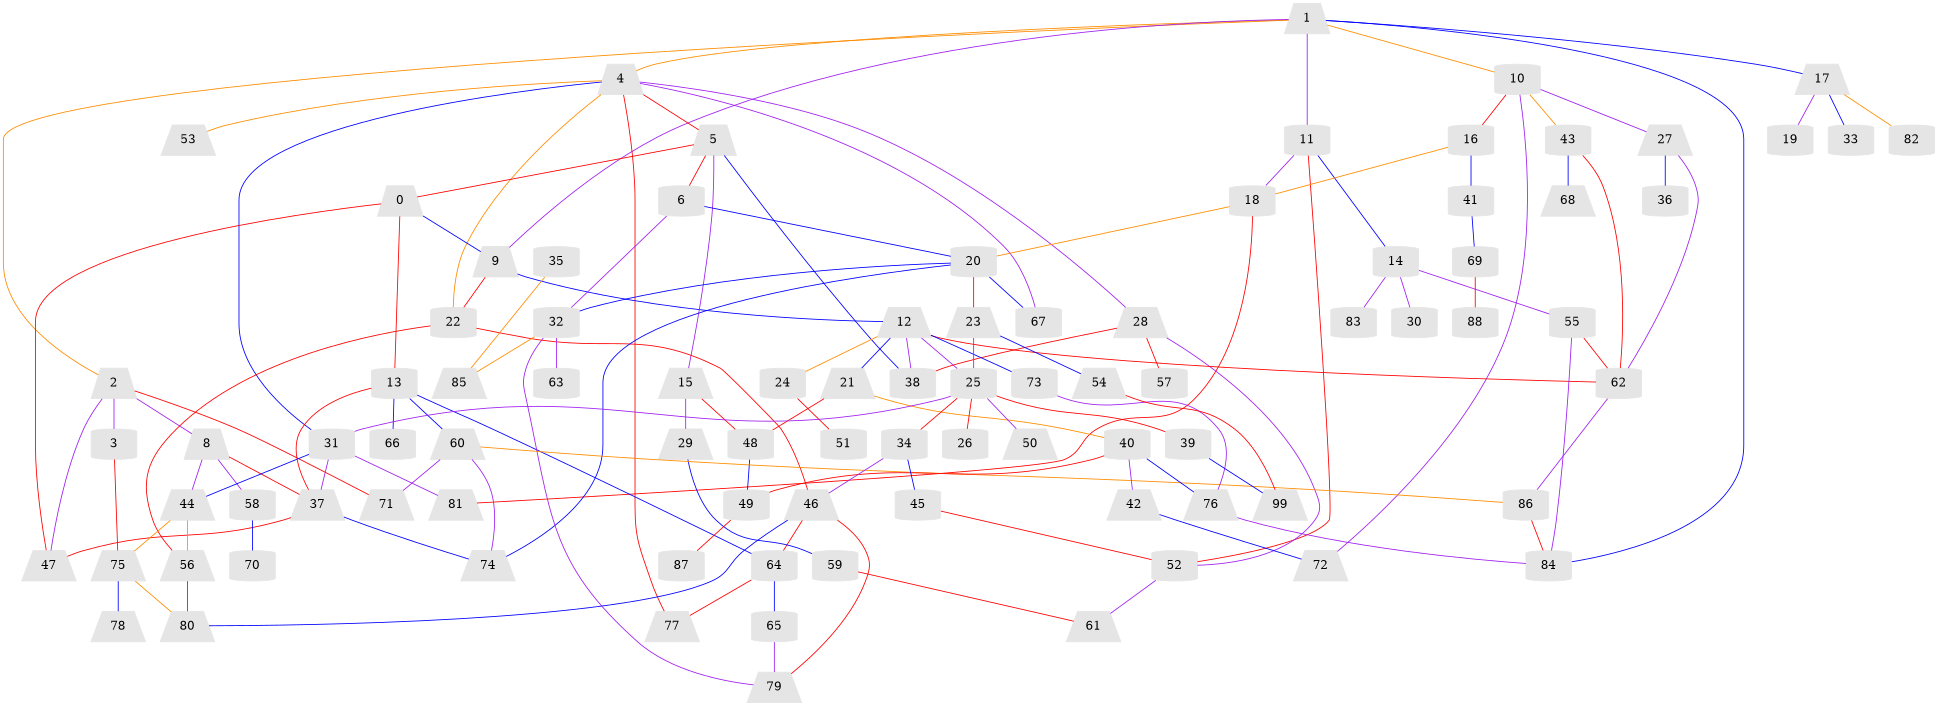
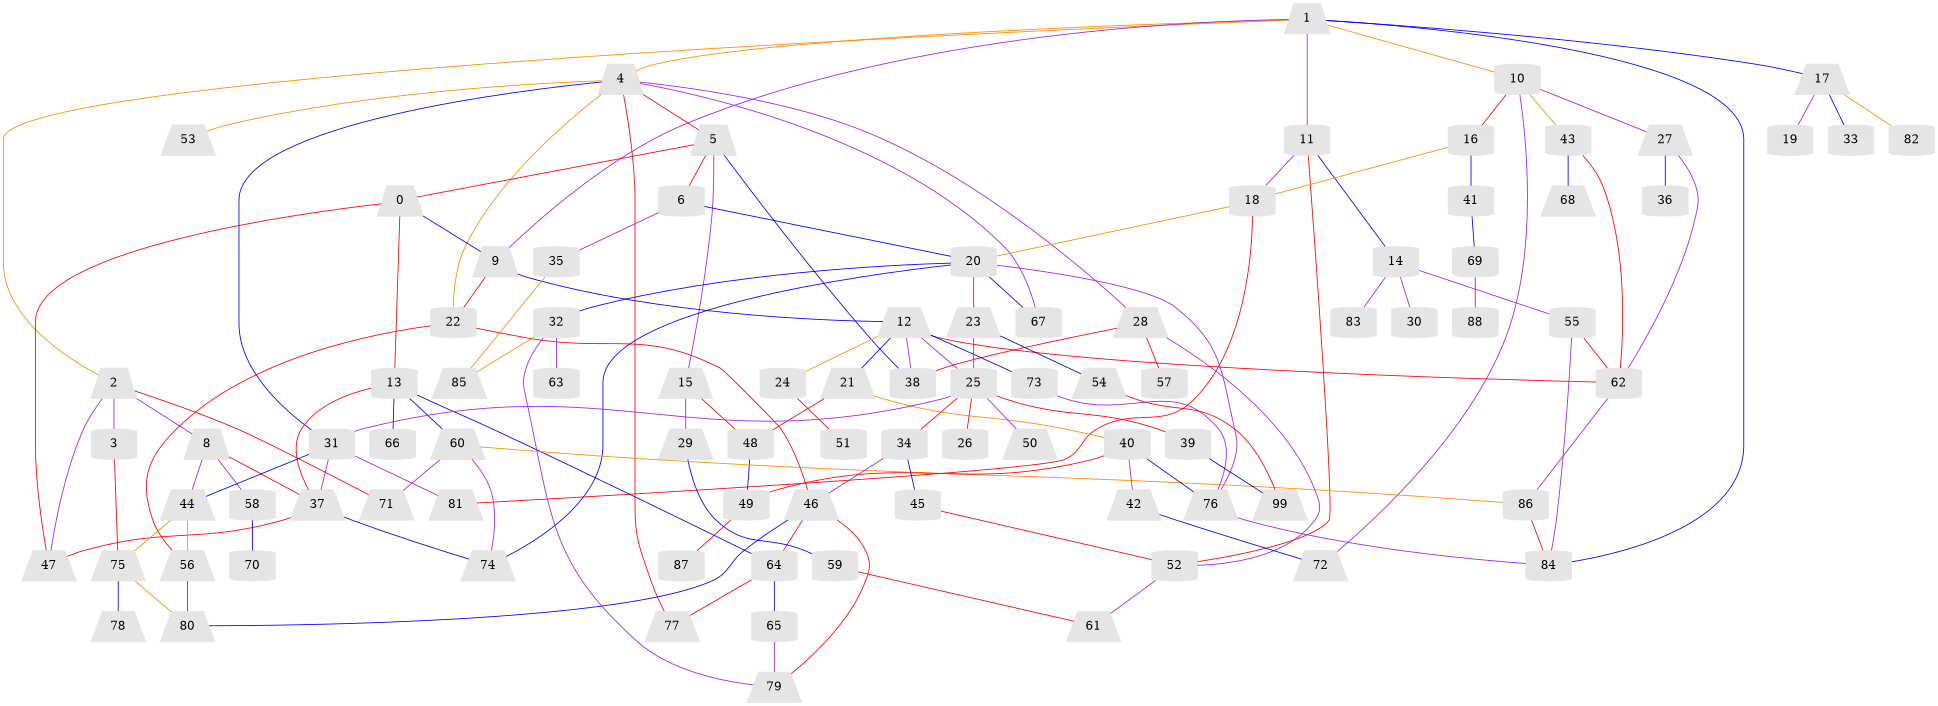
edge "6" -- "32": now "6" -- "35"
edge "20" -- "76": added
